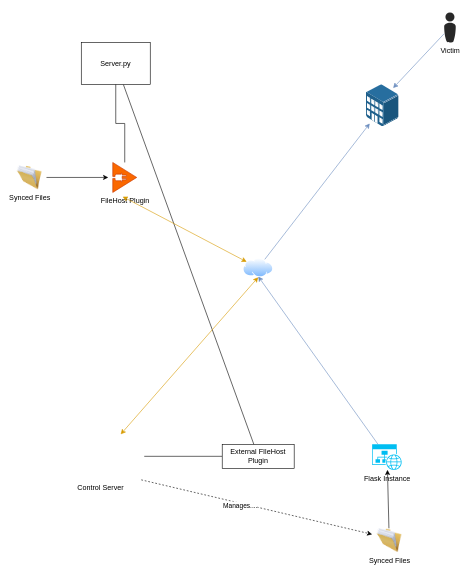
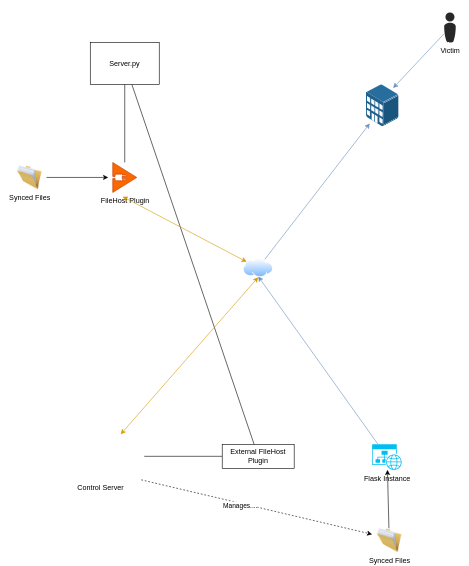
node "Server.py": moved (116, 63) -> (125, 63)
